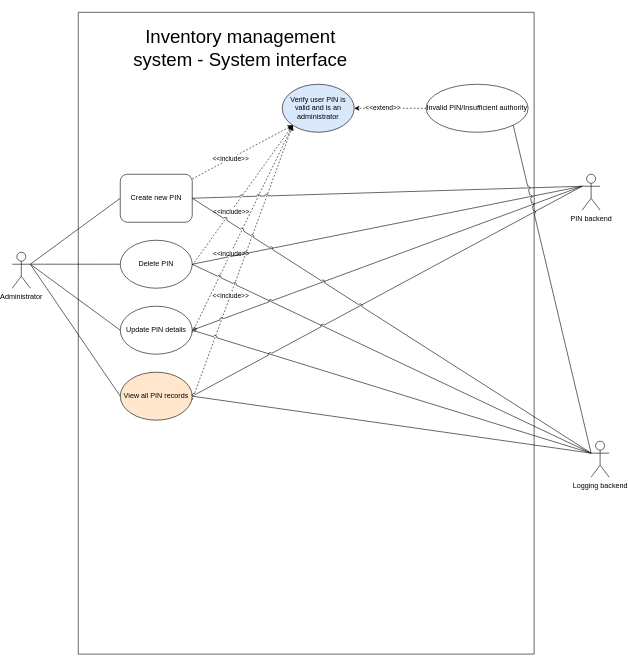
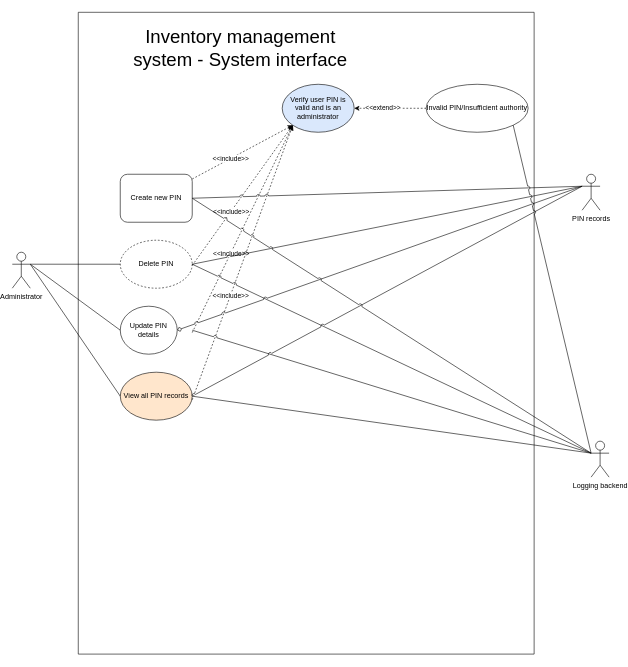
node "PIN backend": label "PIN backend" -> "PIN records"
edge "Create new PIN" -- "Administrator": removed
node "Delete PIN": style solid -> dashed
node "Update PIN details": size 72x48 -> 57x48
